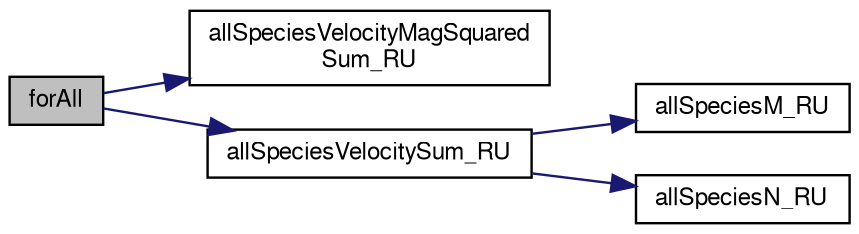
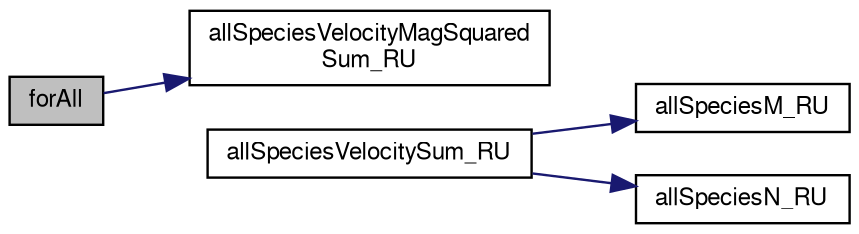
edge "forAll" -> "allSpeciesVelocitySum_RU": removed
